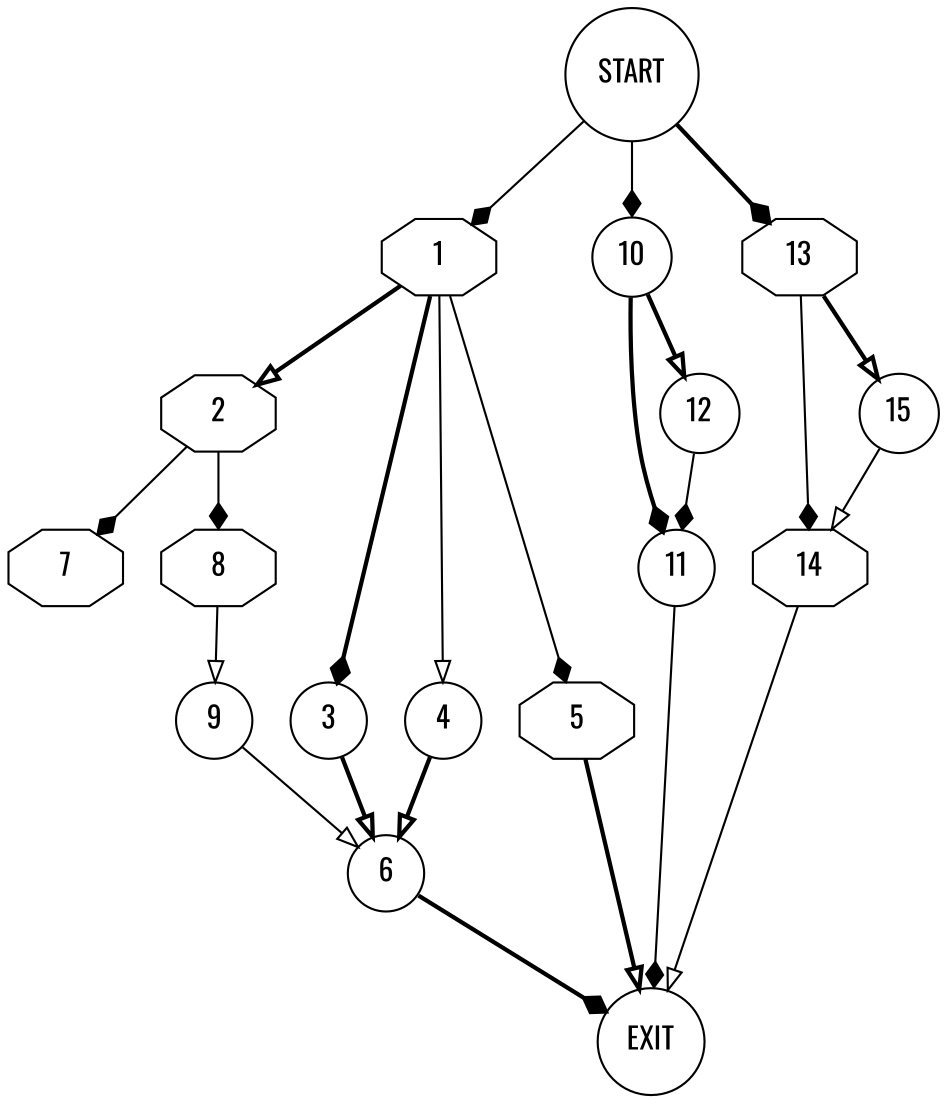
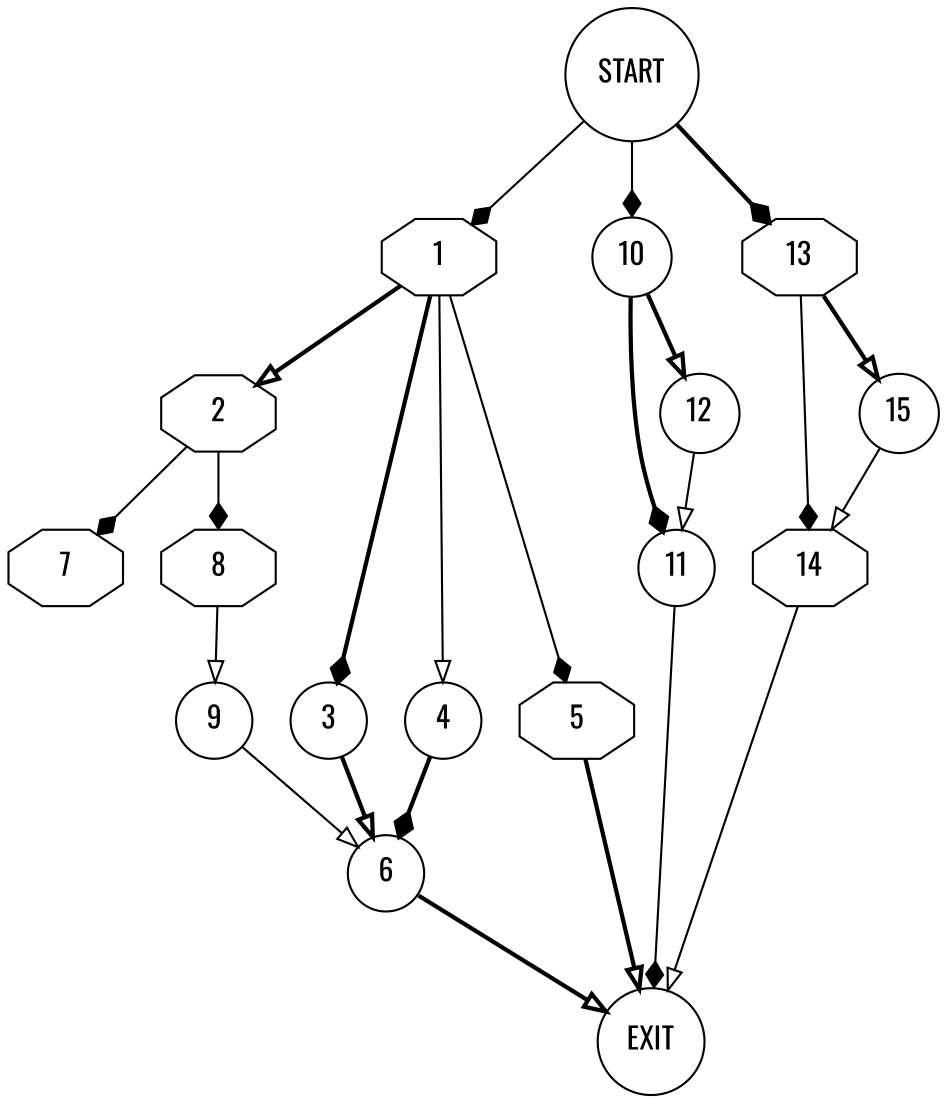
edge "12" -> "11": arrowhead diamond -> onormal
edge "4" -> "6": arrowhead onormal -> diamond
edge "6" -> "EXIT": arrowhead diamond -> onormal
